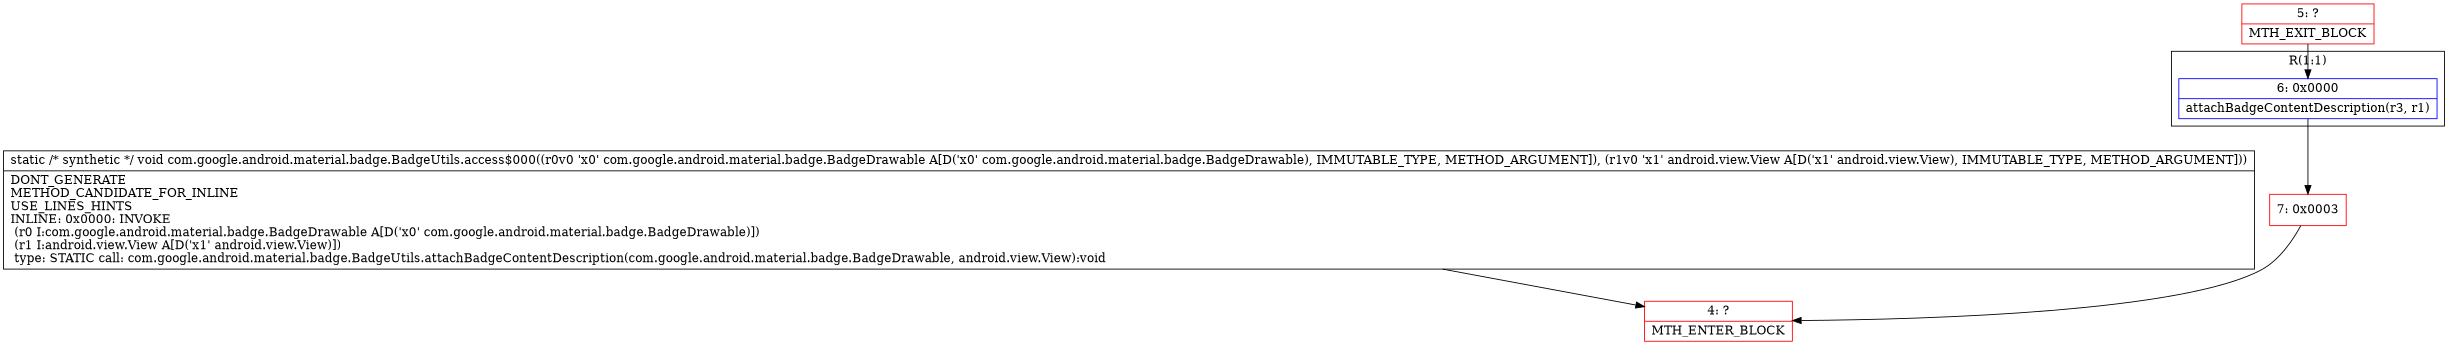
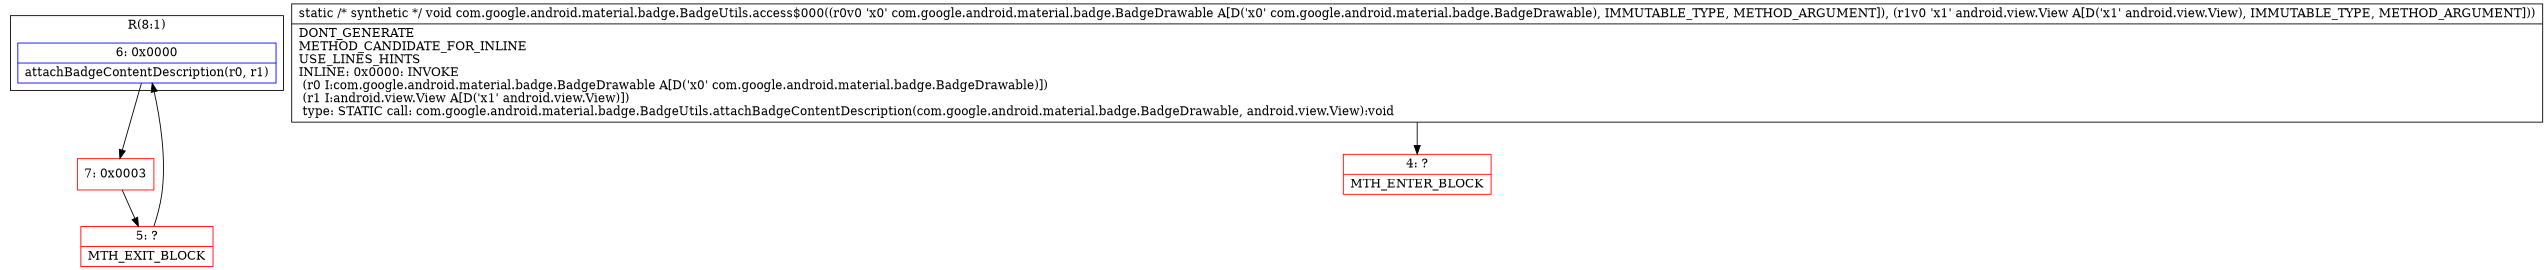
cluster "R(1:1)": label "R(1:1)" -> "R(8:1)"
node "6: 0x0000": text "attachBadgeContentDescription(r3, r1)" -> "attachBadgeContentDescription(r0, r1)"
edge "7: 0x0003" -> "4: ?": now "7: 0x0003" -> "5: ?"
